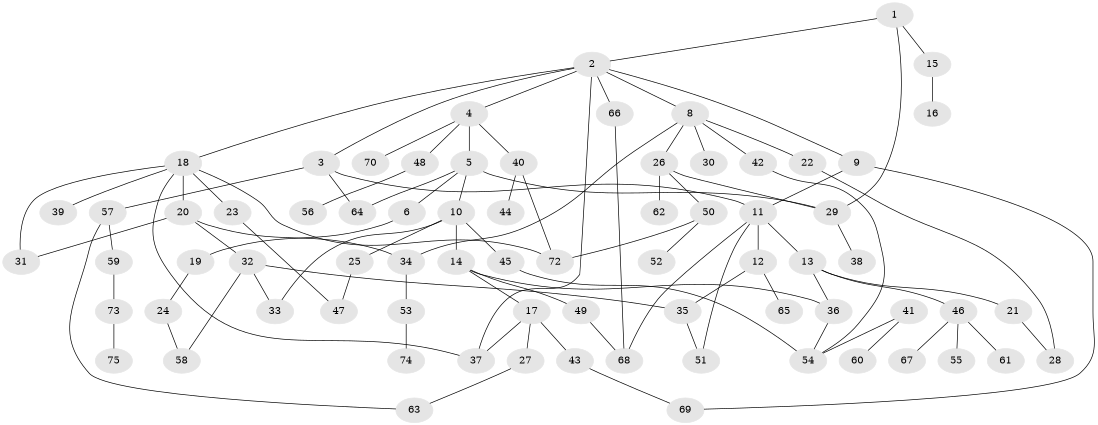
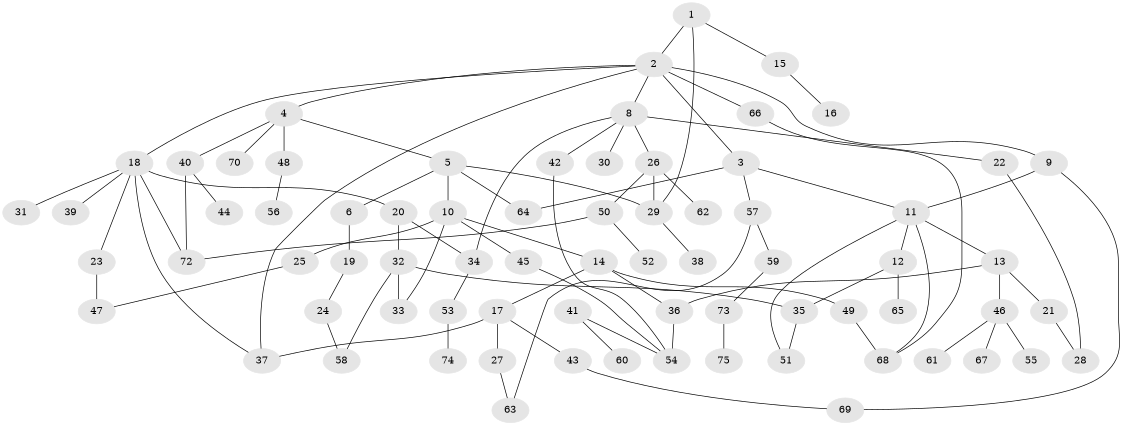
edge "20" -- "31": removed
